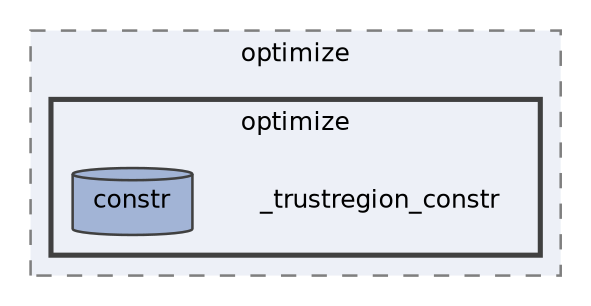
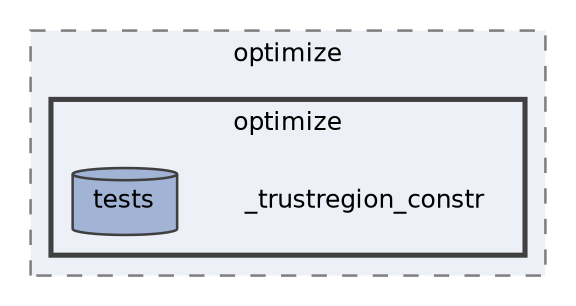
node "constr": label "constr" -> "tests"
